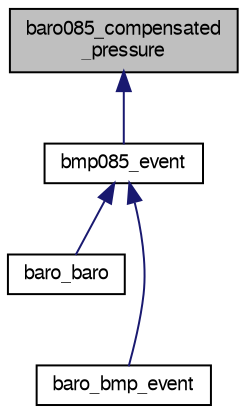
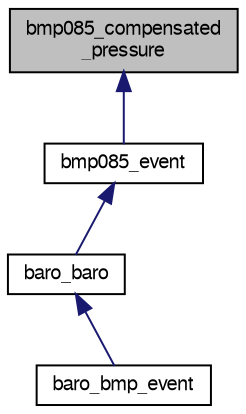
node "baro085_compensated _pressure": label "baro085_compensated _pressure" -> "bmp085_compensated _pressure"
edge "baro_bmp_event" -> "bmp085_event": now "baro_bmp_event" -> "baro_baro"
